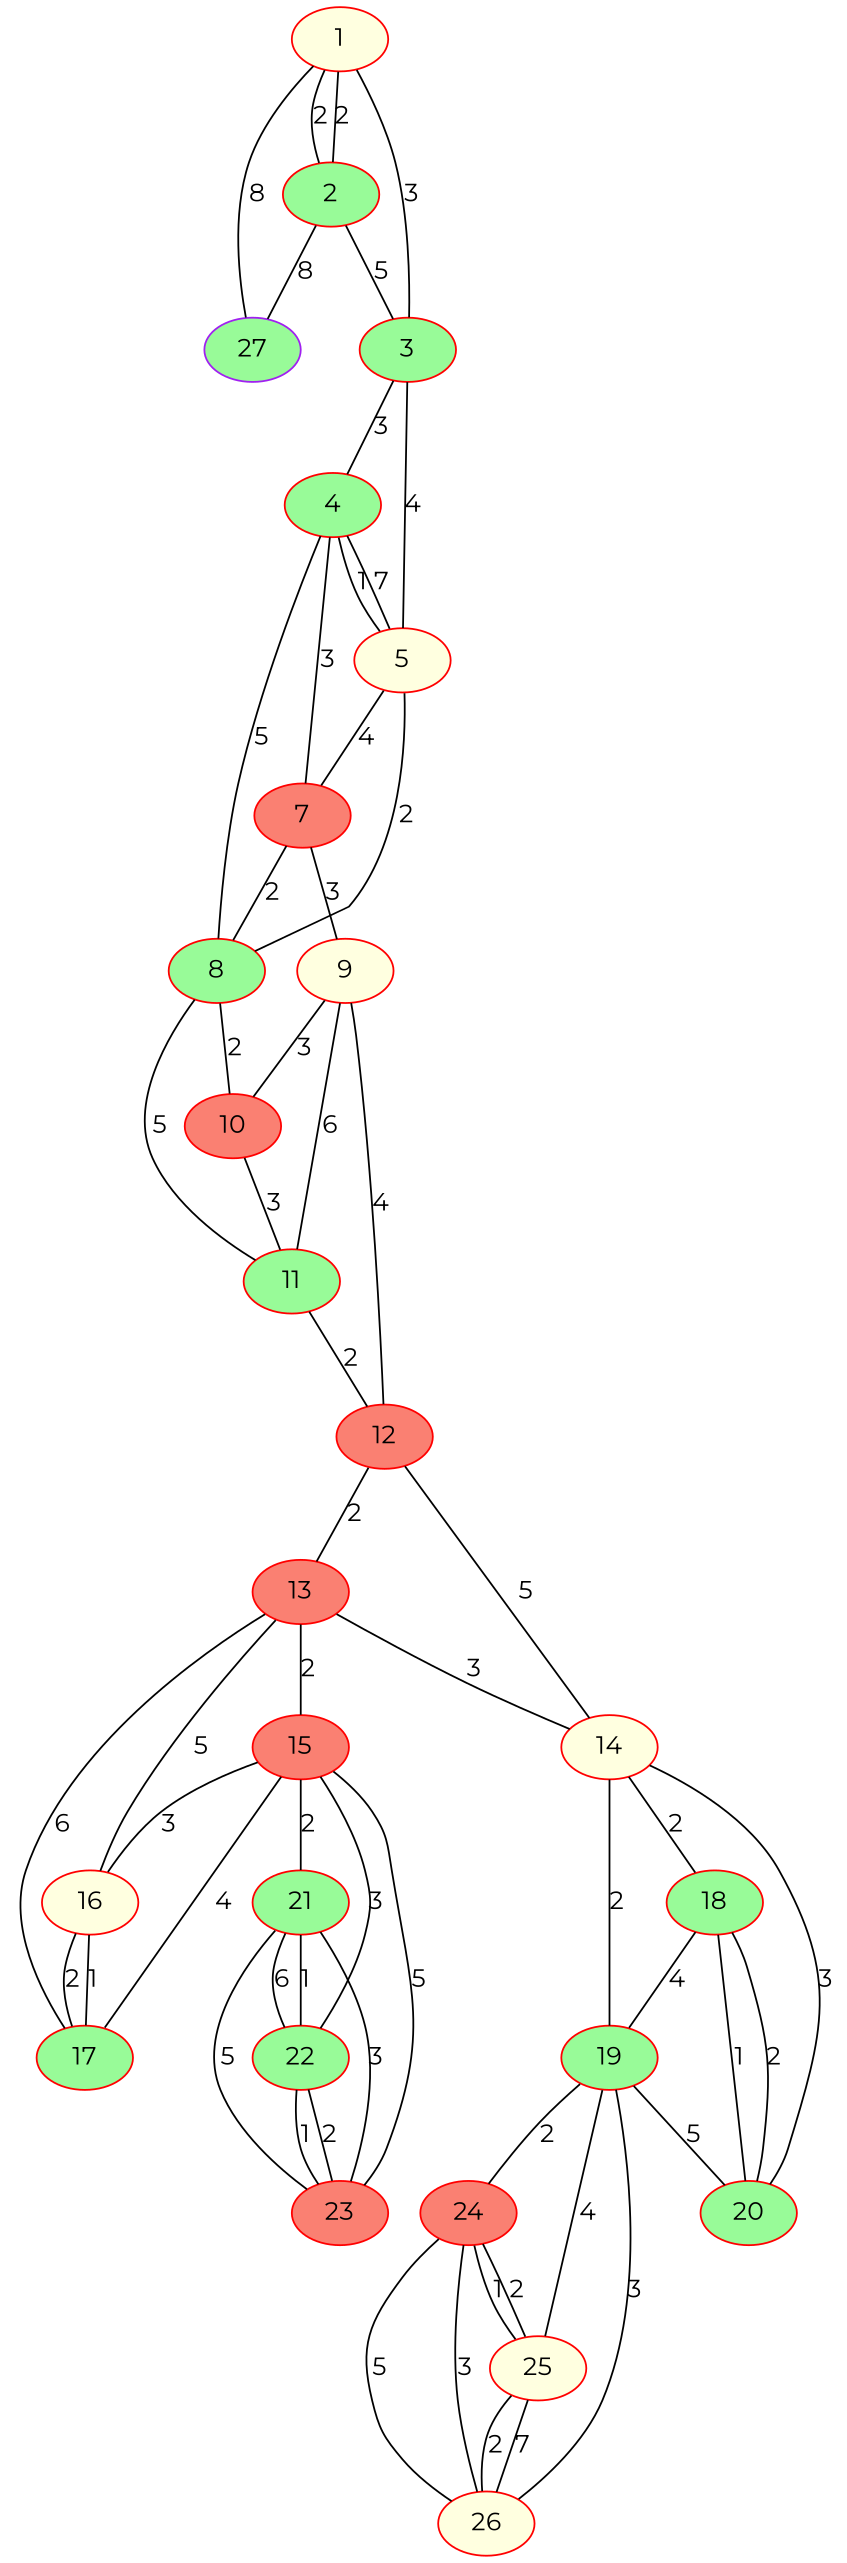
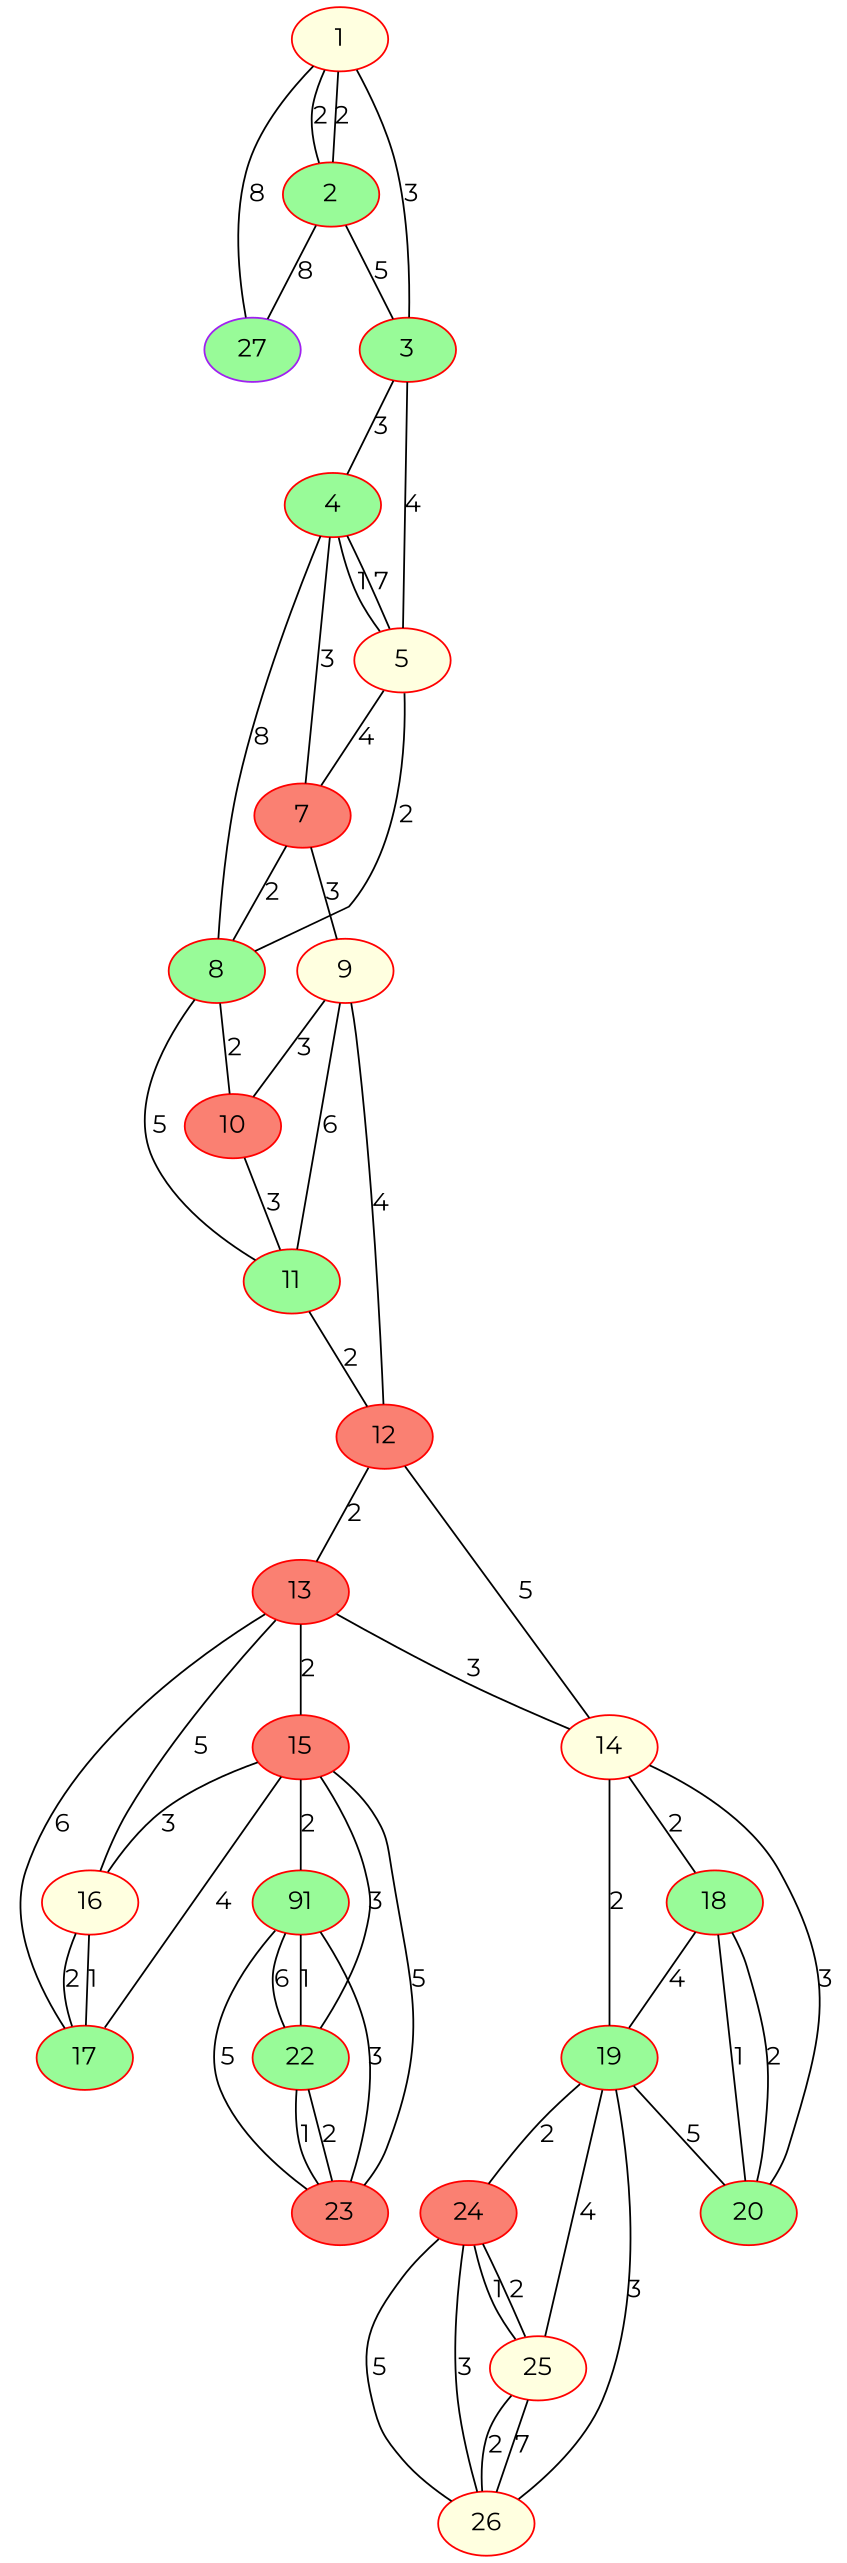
edge "4" -- "8": label "5" -> "8"
node "21": label "21" -> "91"
